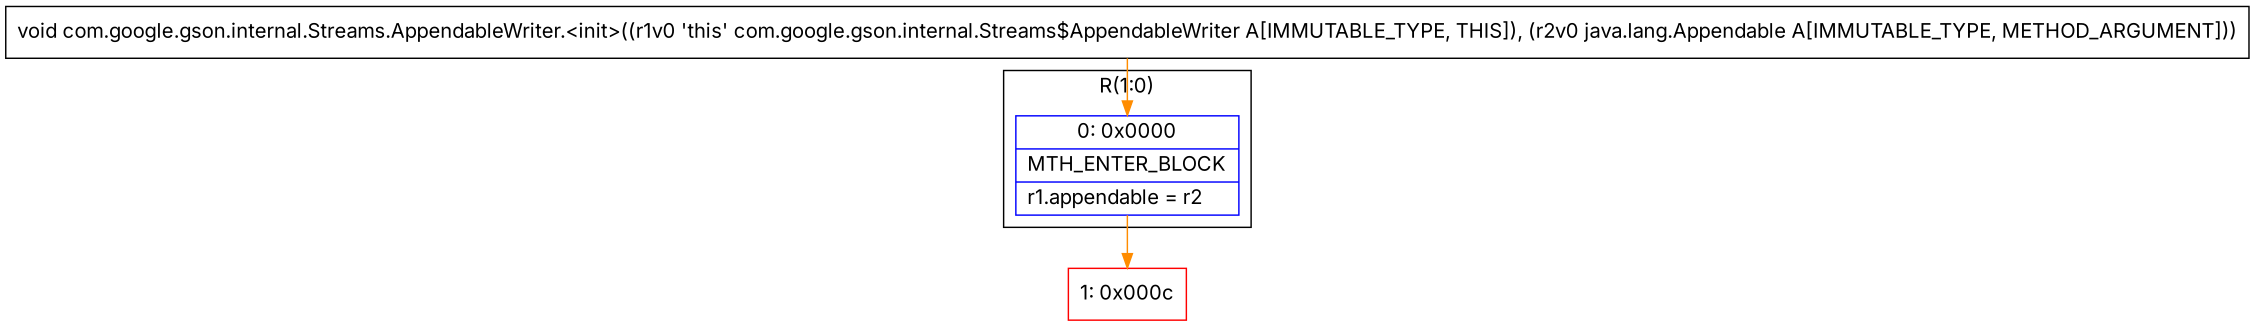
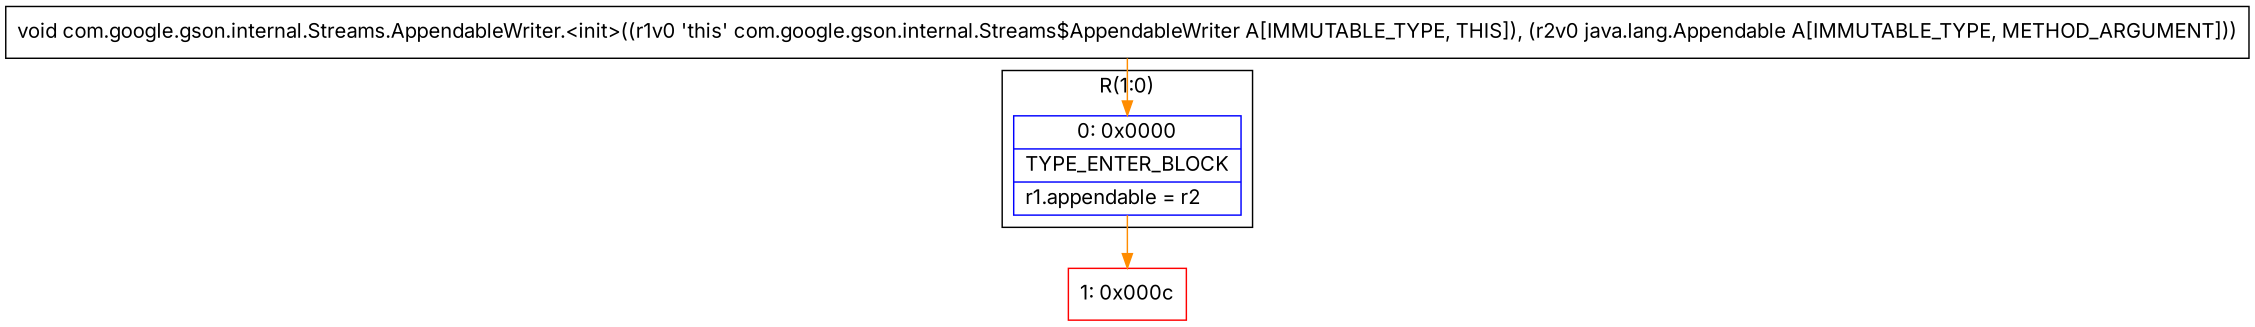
node "0: 0x0000": text "MTH_ENTER_BLOCK" -> "TYPE_ENTER_BLOCK"
